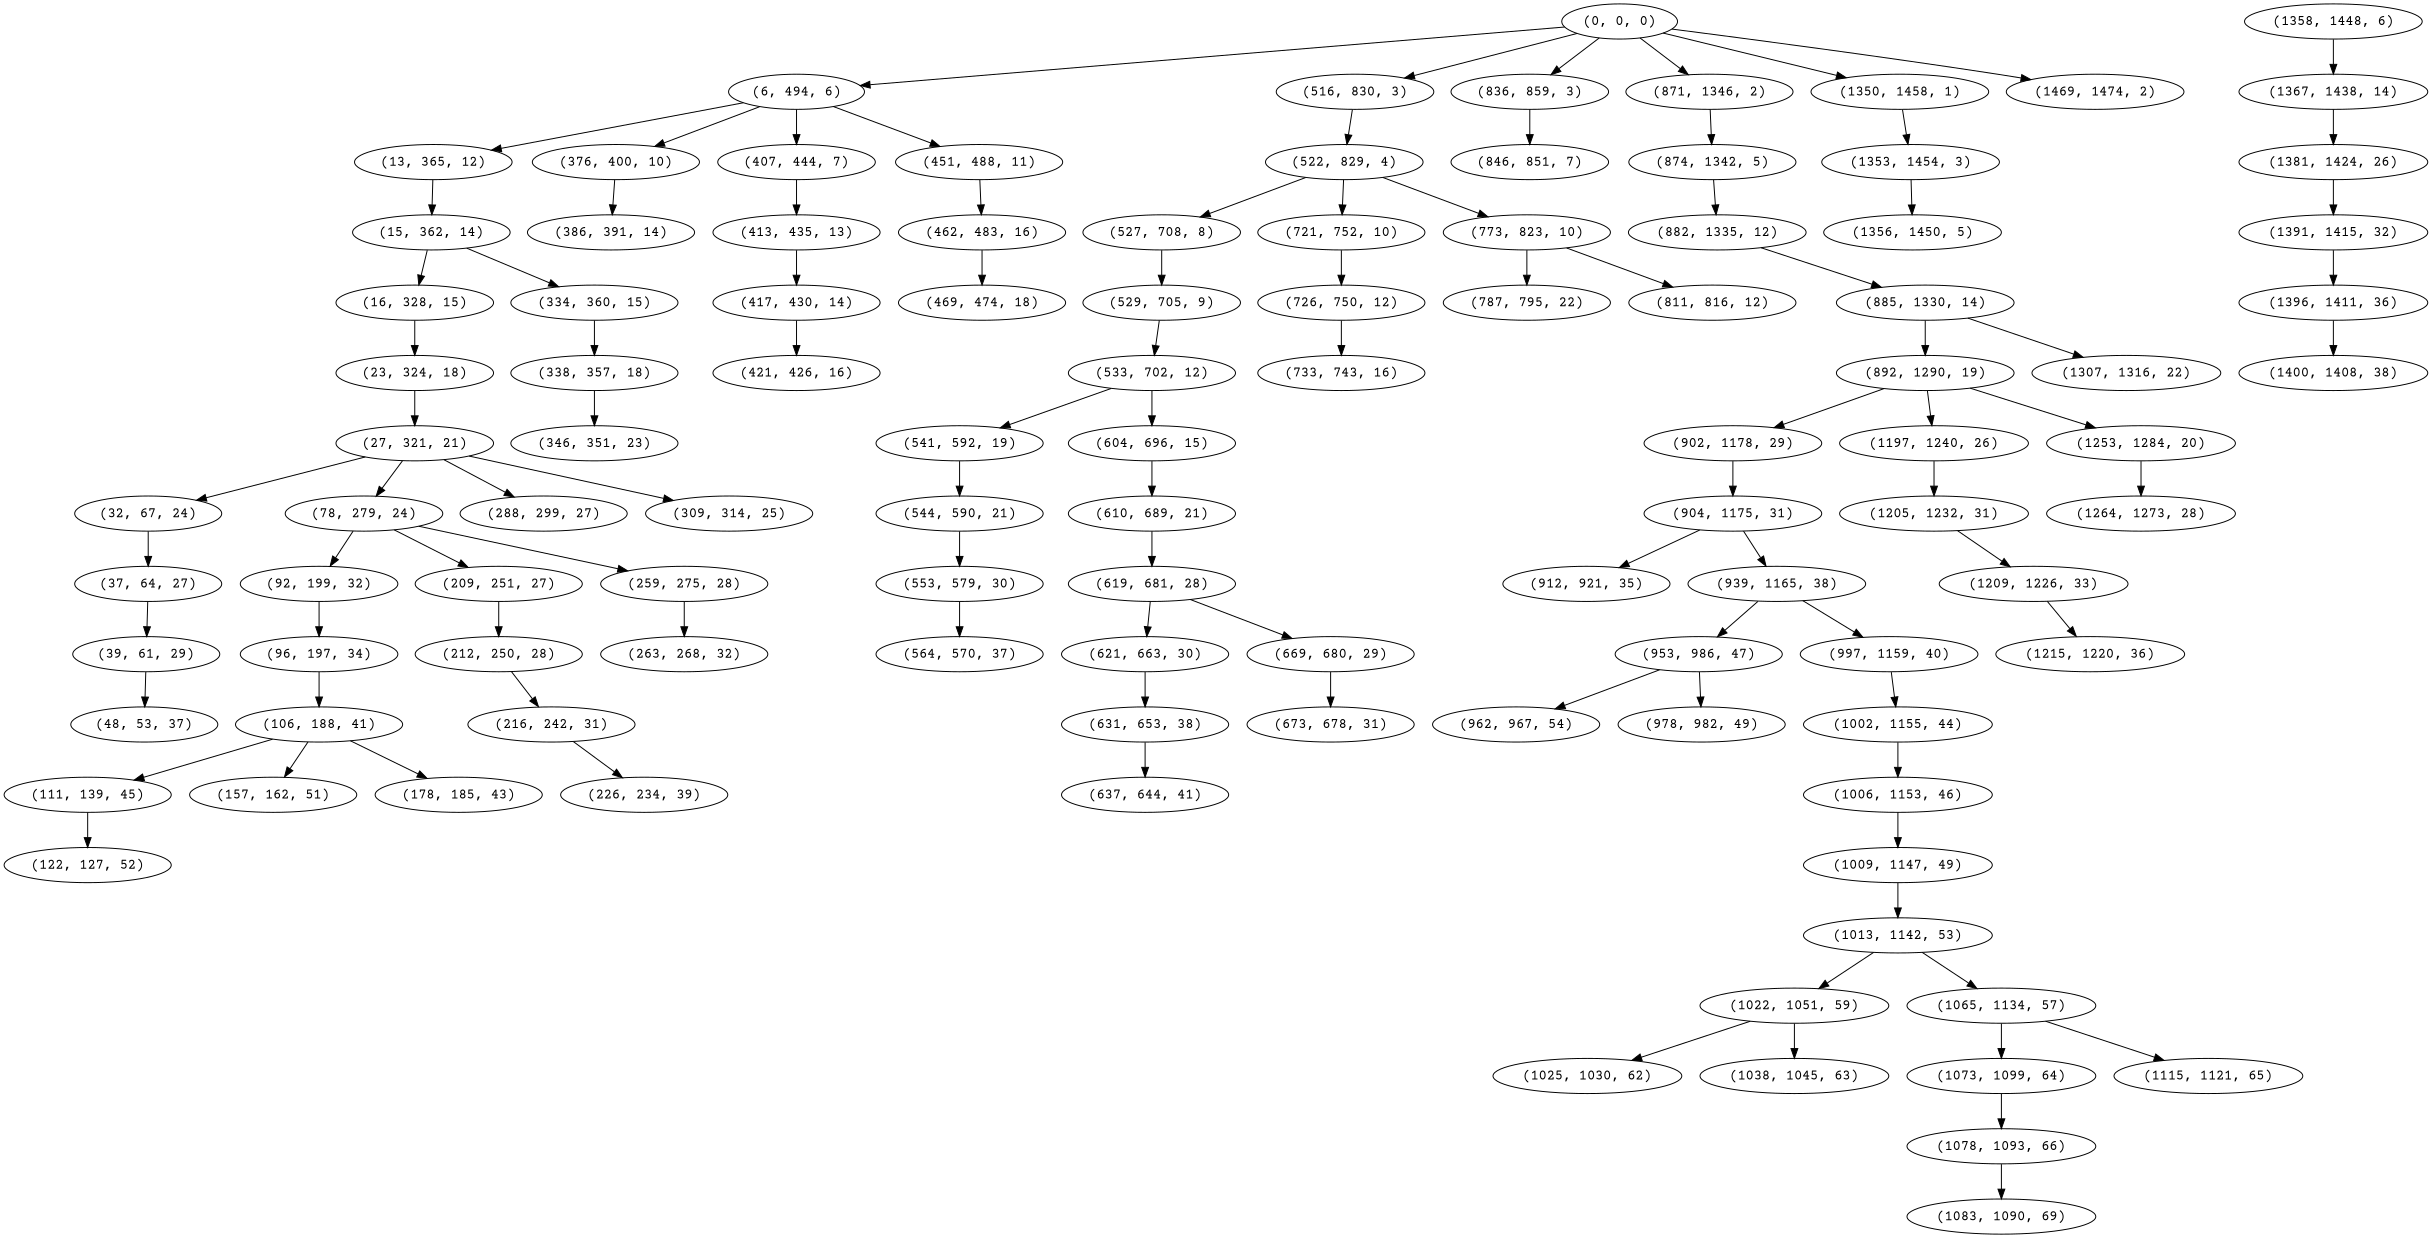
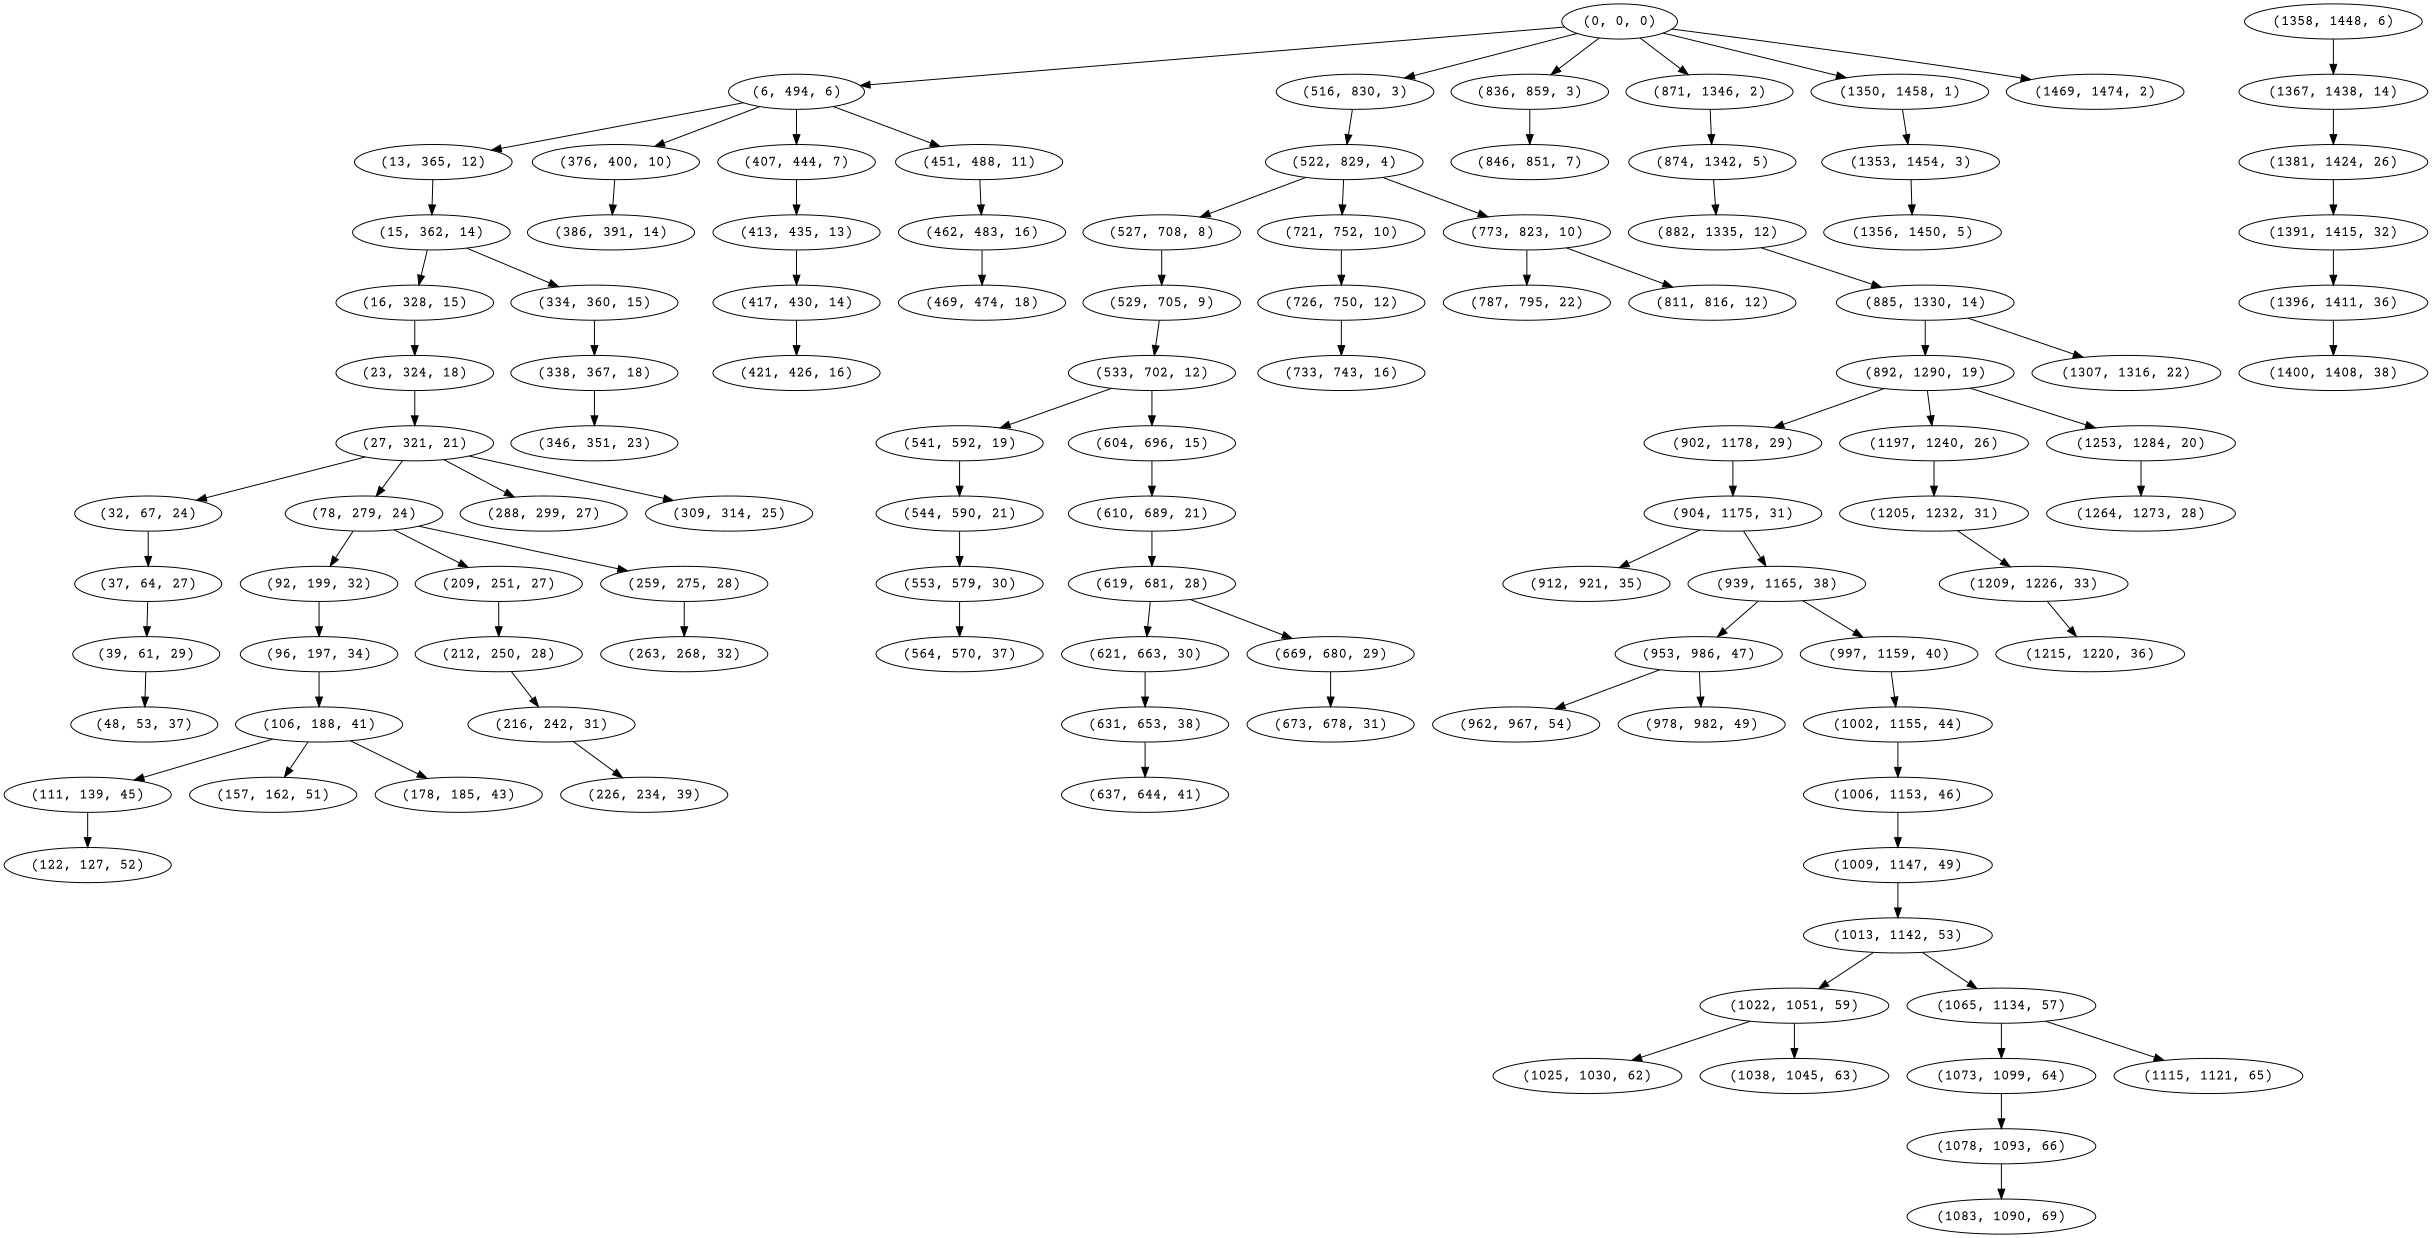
node "(338, 357, 18)": label "(338, 357, 18)" -> "(338, 367, 18)"
